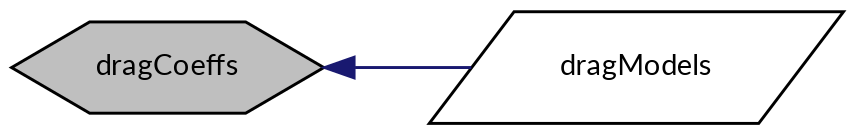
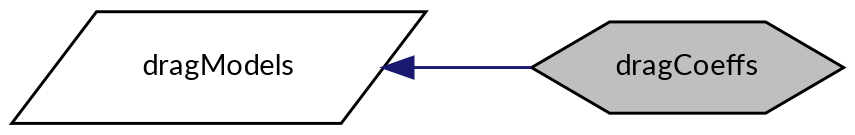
edge "dragModels" -> "dragCoeffs": reversed
